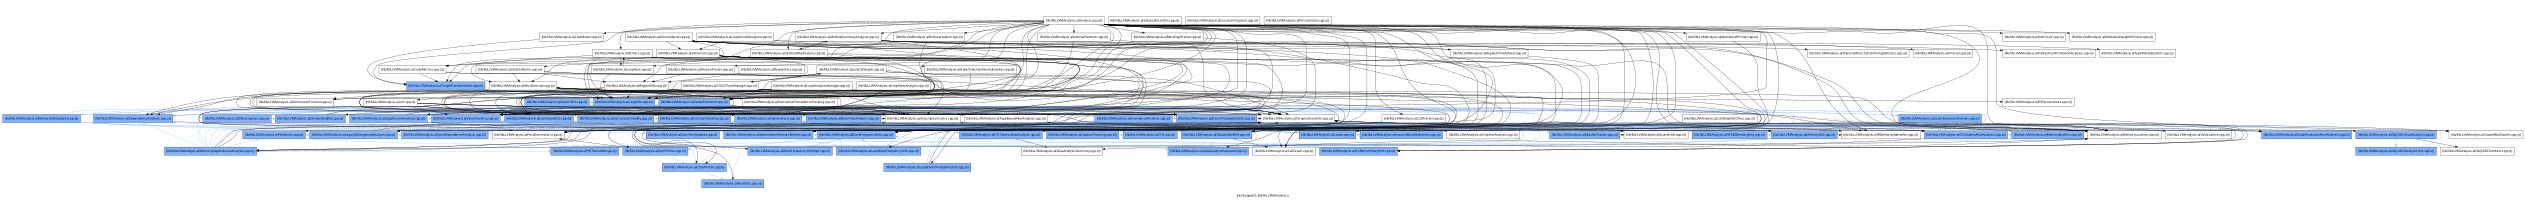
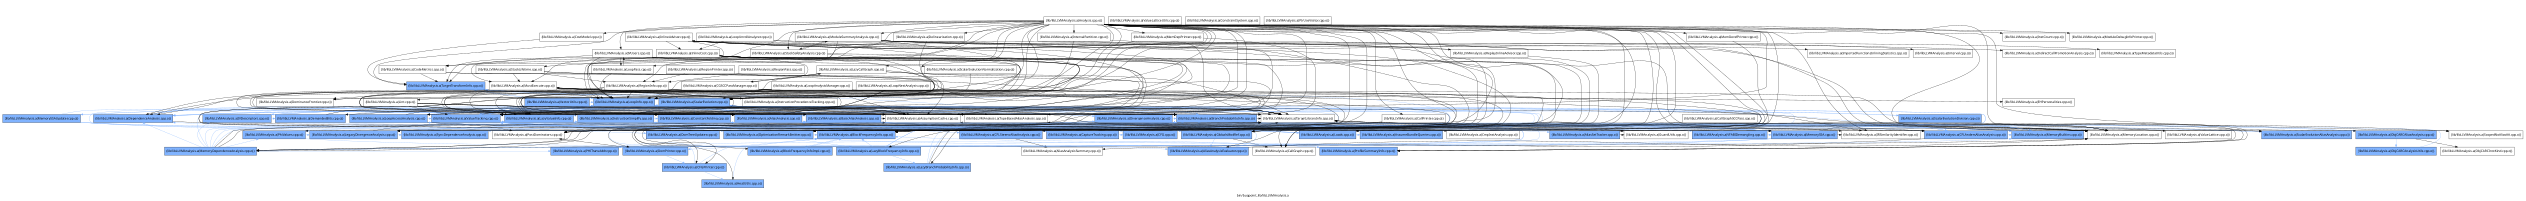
edge "{lib/libLLVMAnalysis.a(ModuleSummaryAnalysis.cpp.o)}" -> "{lib/libLLVMAnalysis.a(LoopInfo.cpp.o)}": added
edge "{lib/libLLVMAnalysis.a(Analysis.cpp.o)}" -> "{lib/libLLVMAnalysis.a(RegionPrinter.cpp.o)}": now "{lib/libLLVMAnalysis.a(Analysis.cpp.o)}" -> "{lib/libLLVMAnalysis.a(LazyCallGraph.cpp.o)}"
